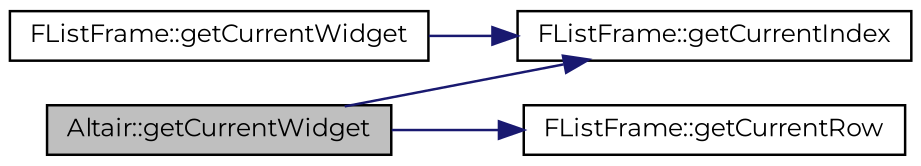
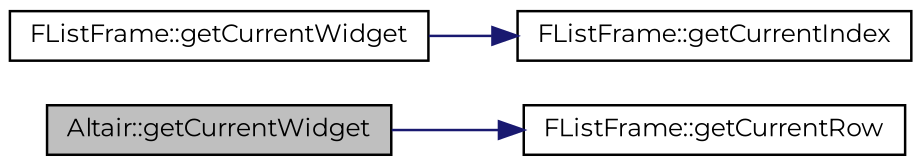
edge "Altair::getCurrentWidget" -> "FListFrame::getCurrentIndex": removed
